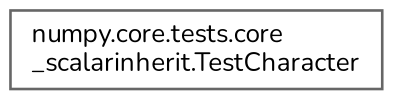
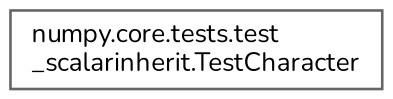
node "numpy.core.tests.core _scalarinherit.TestCharacter": label "numpy.core.tests.core _scalarinherit.TestCharacter" -> "numpy.core.tests.test _scalarinherit.TestCharacter"
